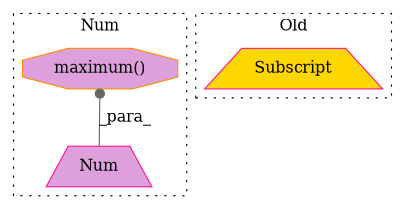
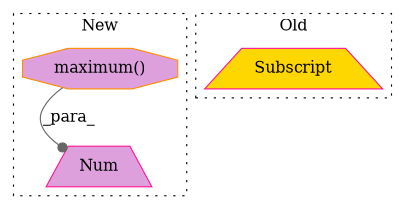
cluster "Num": label "Num" -> "New"
edge "Num" -> "maximum()": reversed
